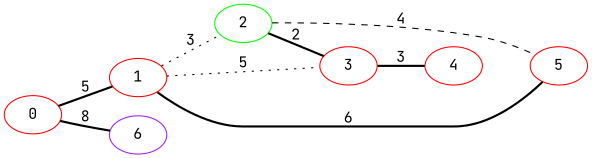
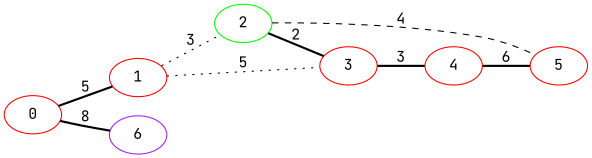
edge "5" -- "1": now "5" -- "4"
